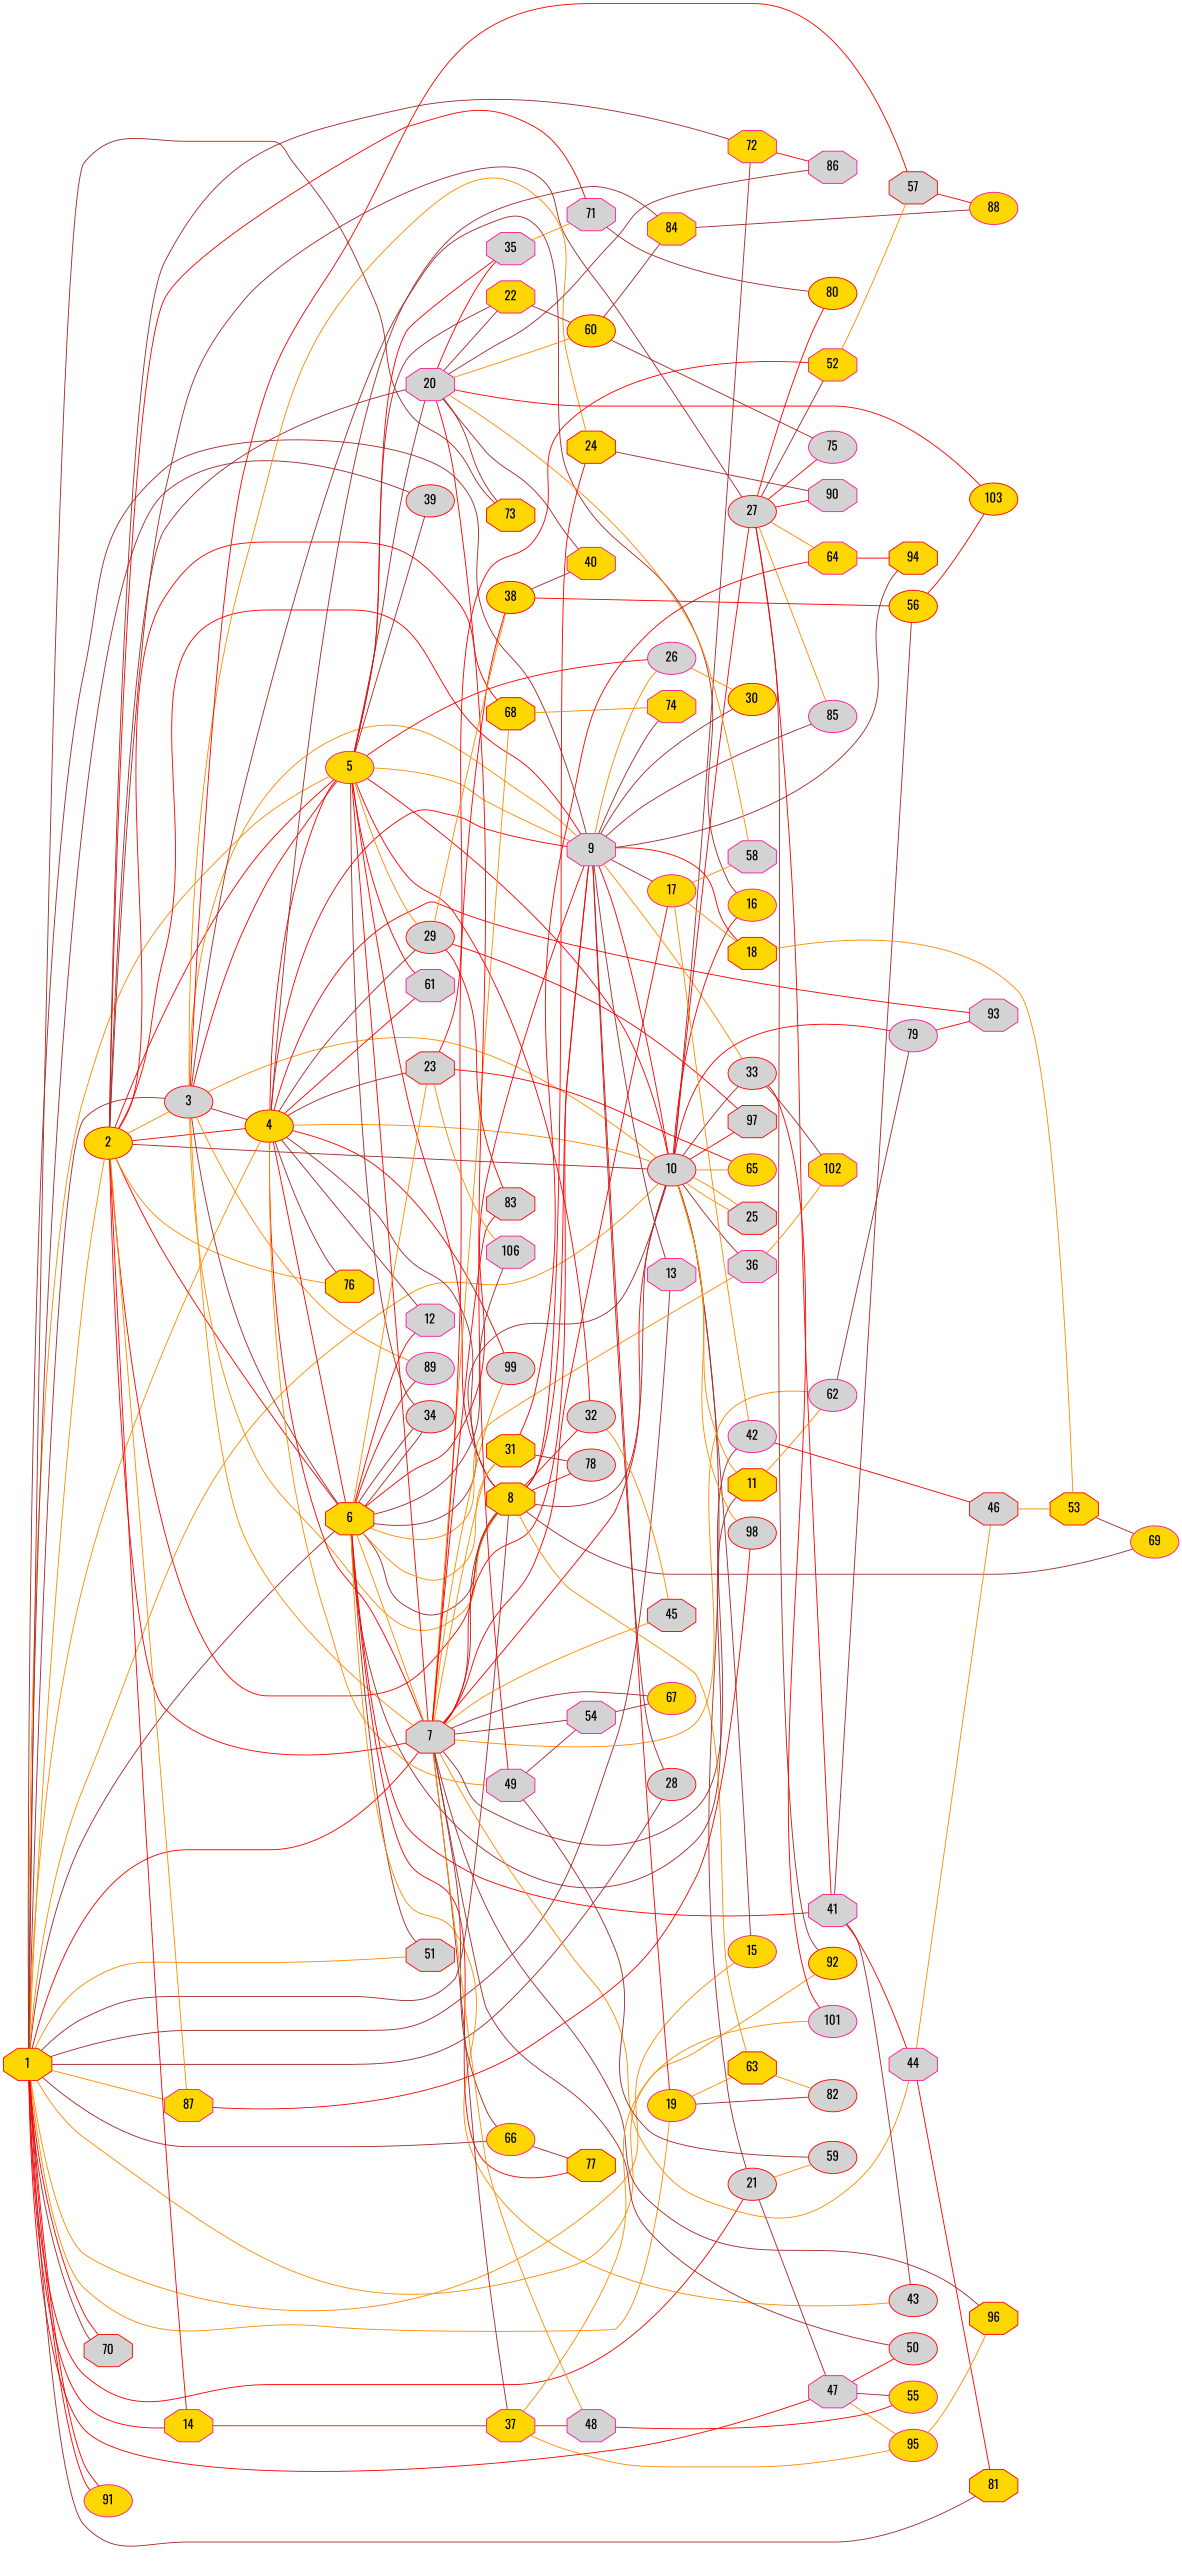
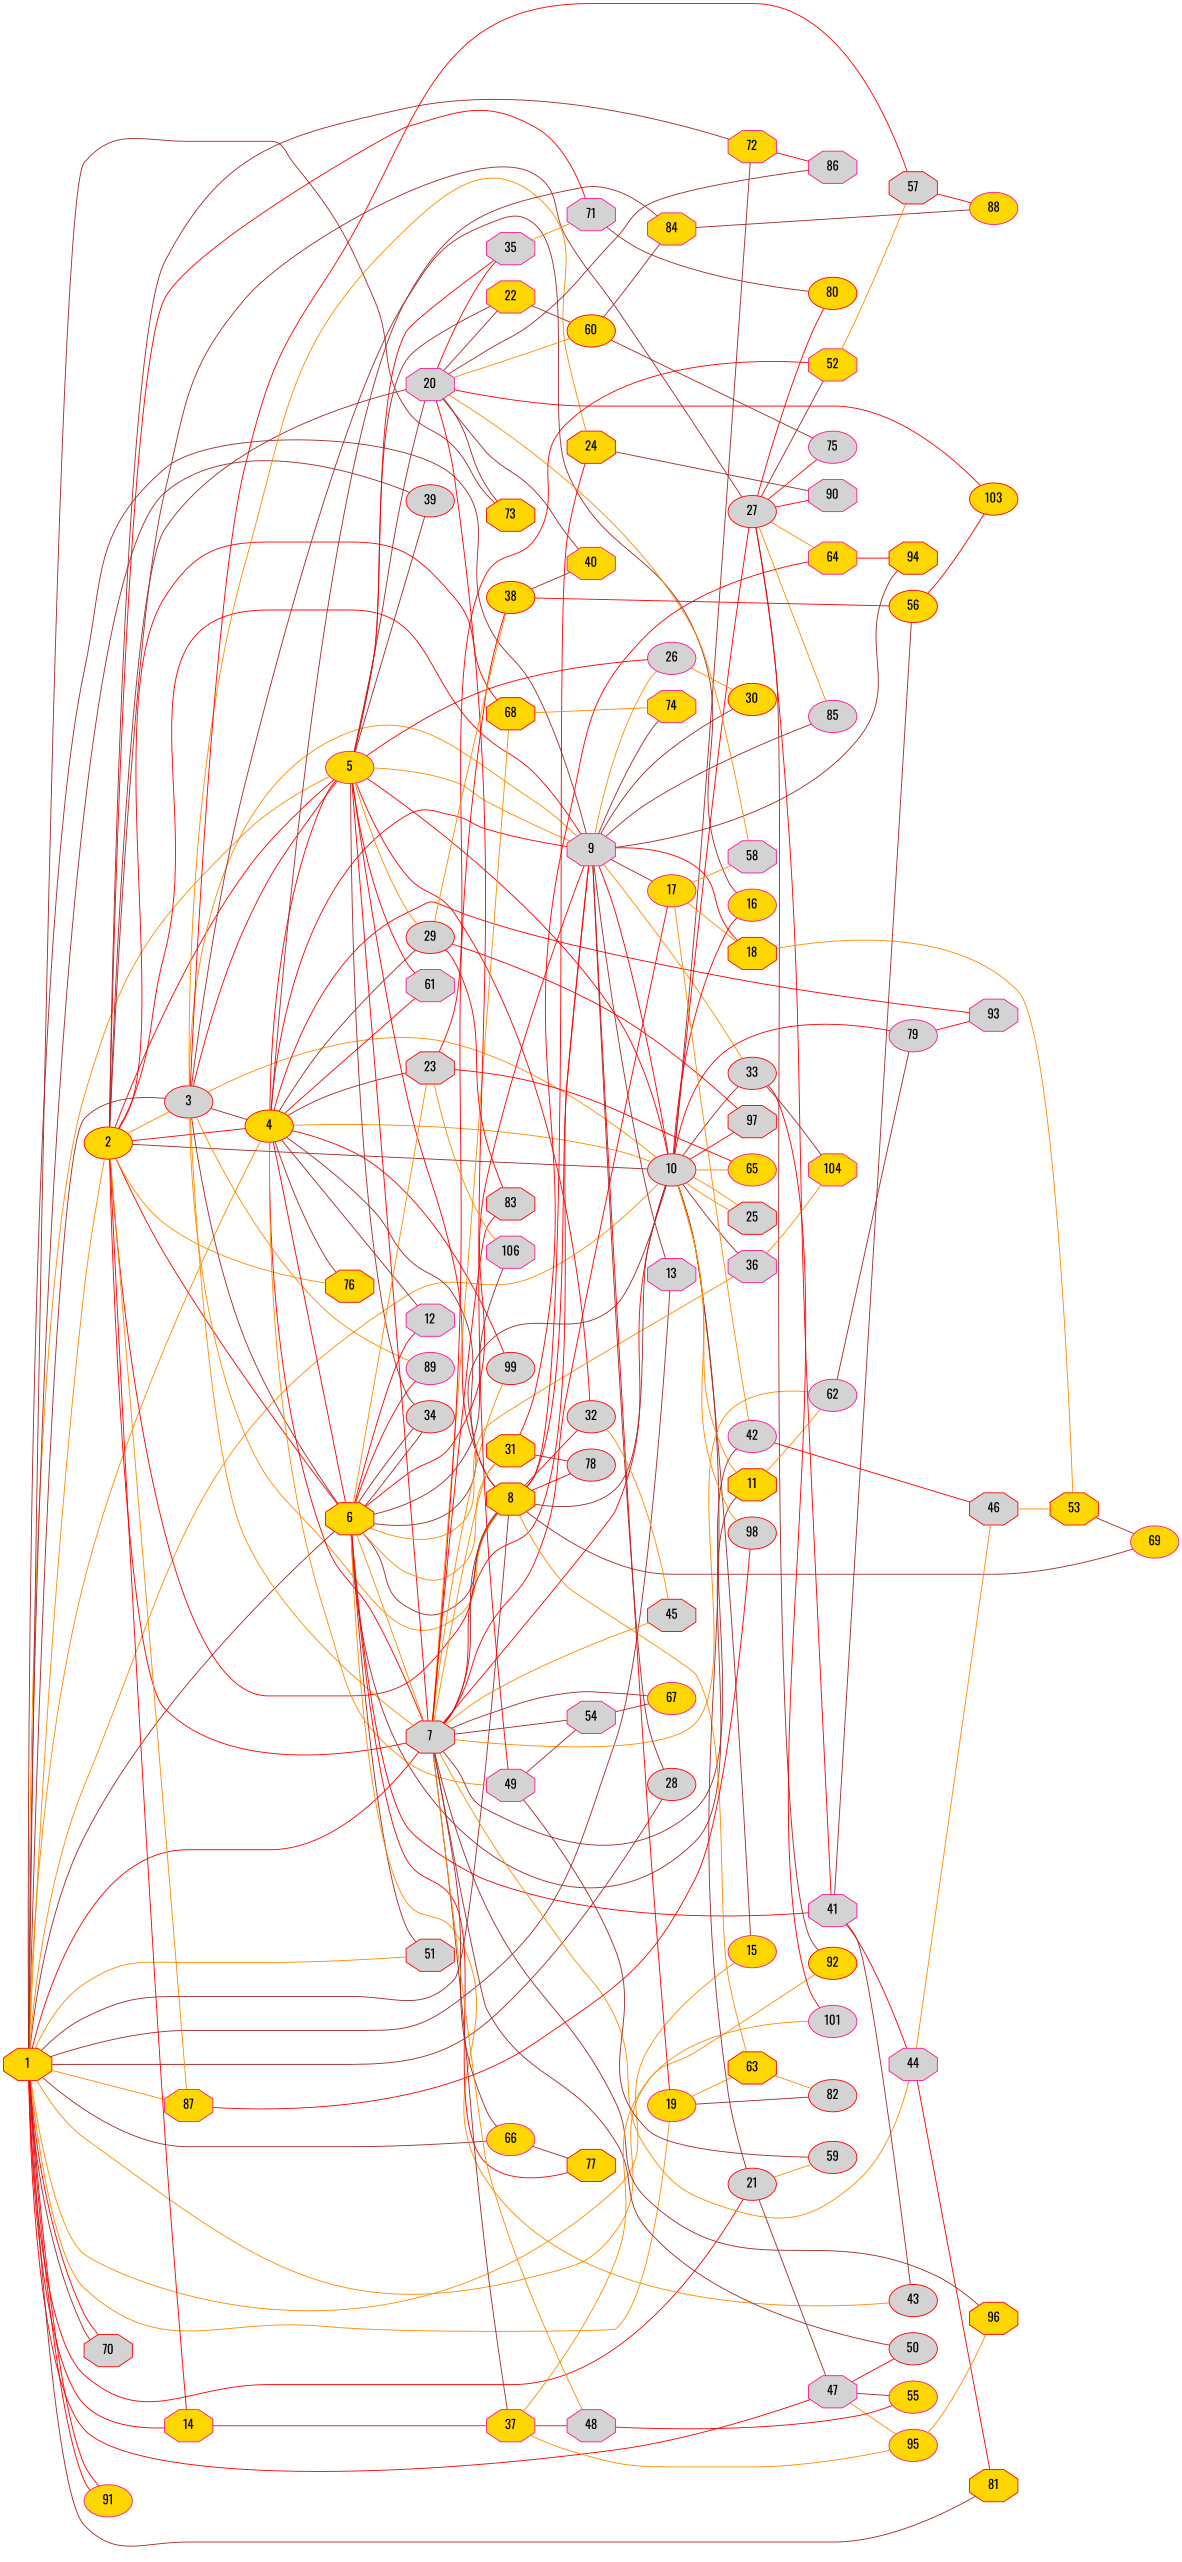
node "102": label "102" -> "104"
